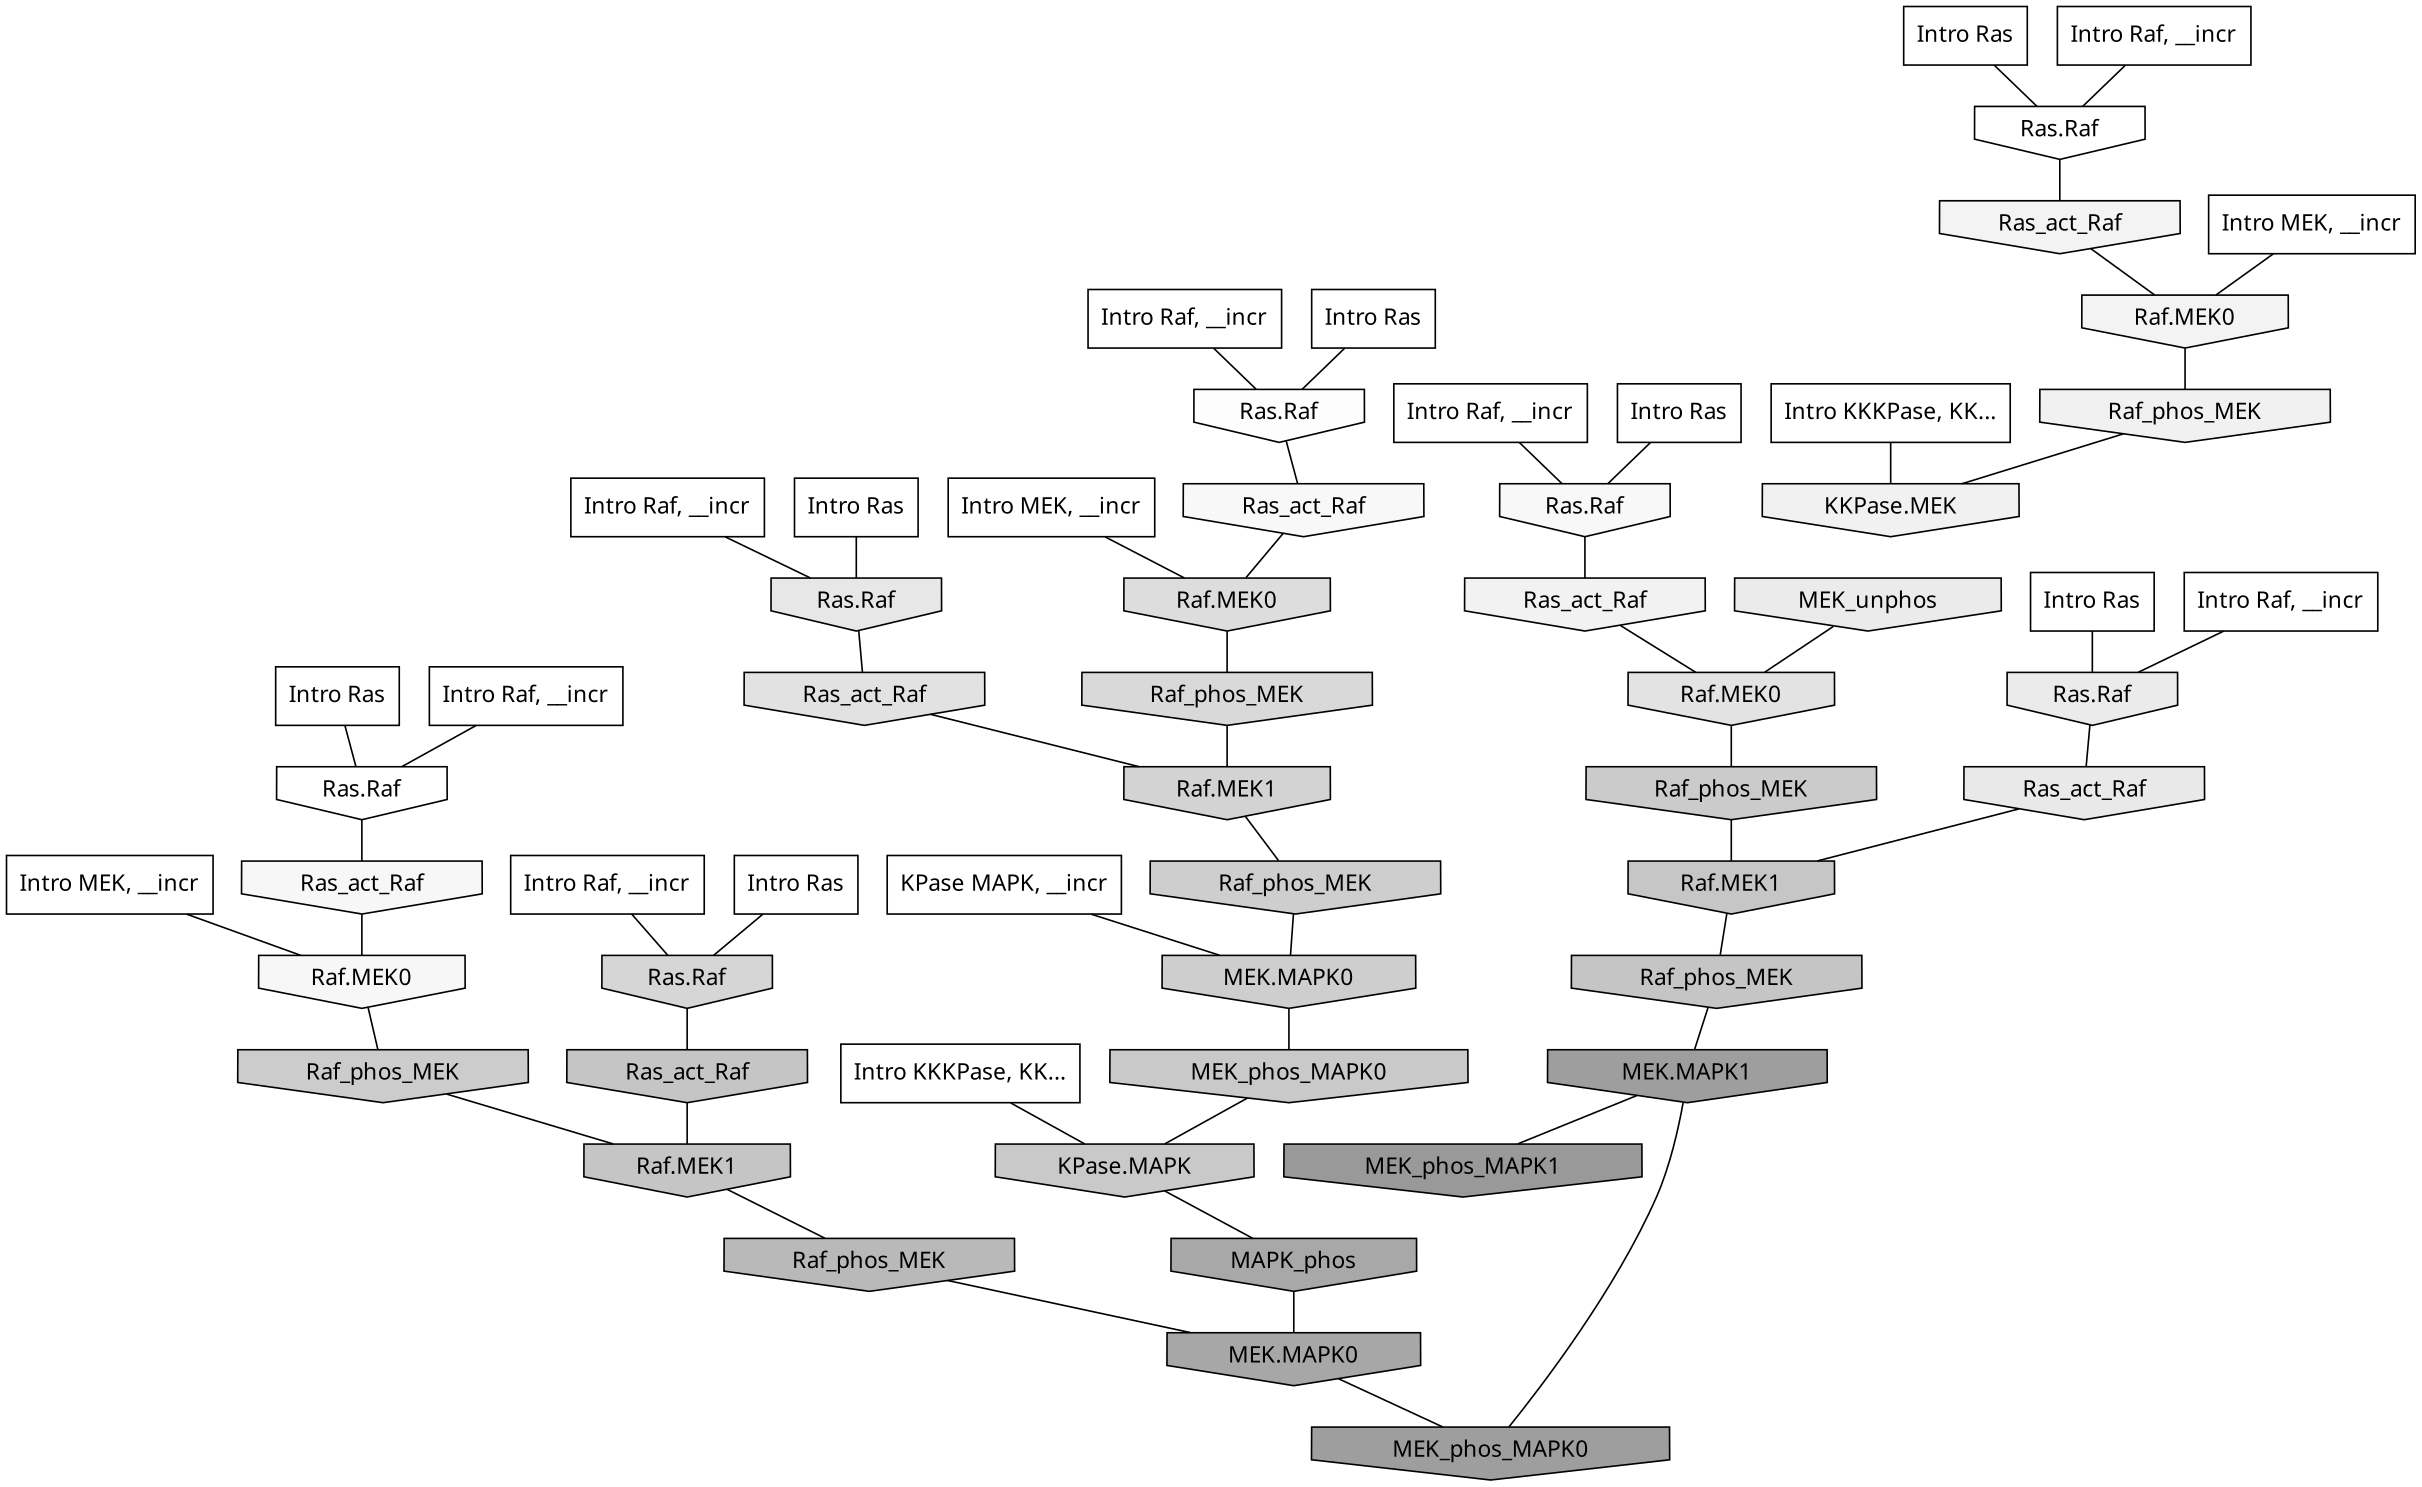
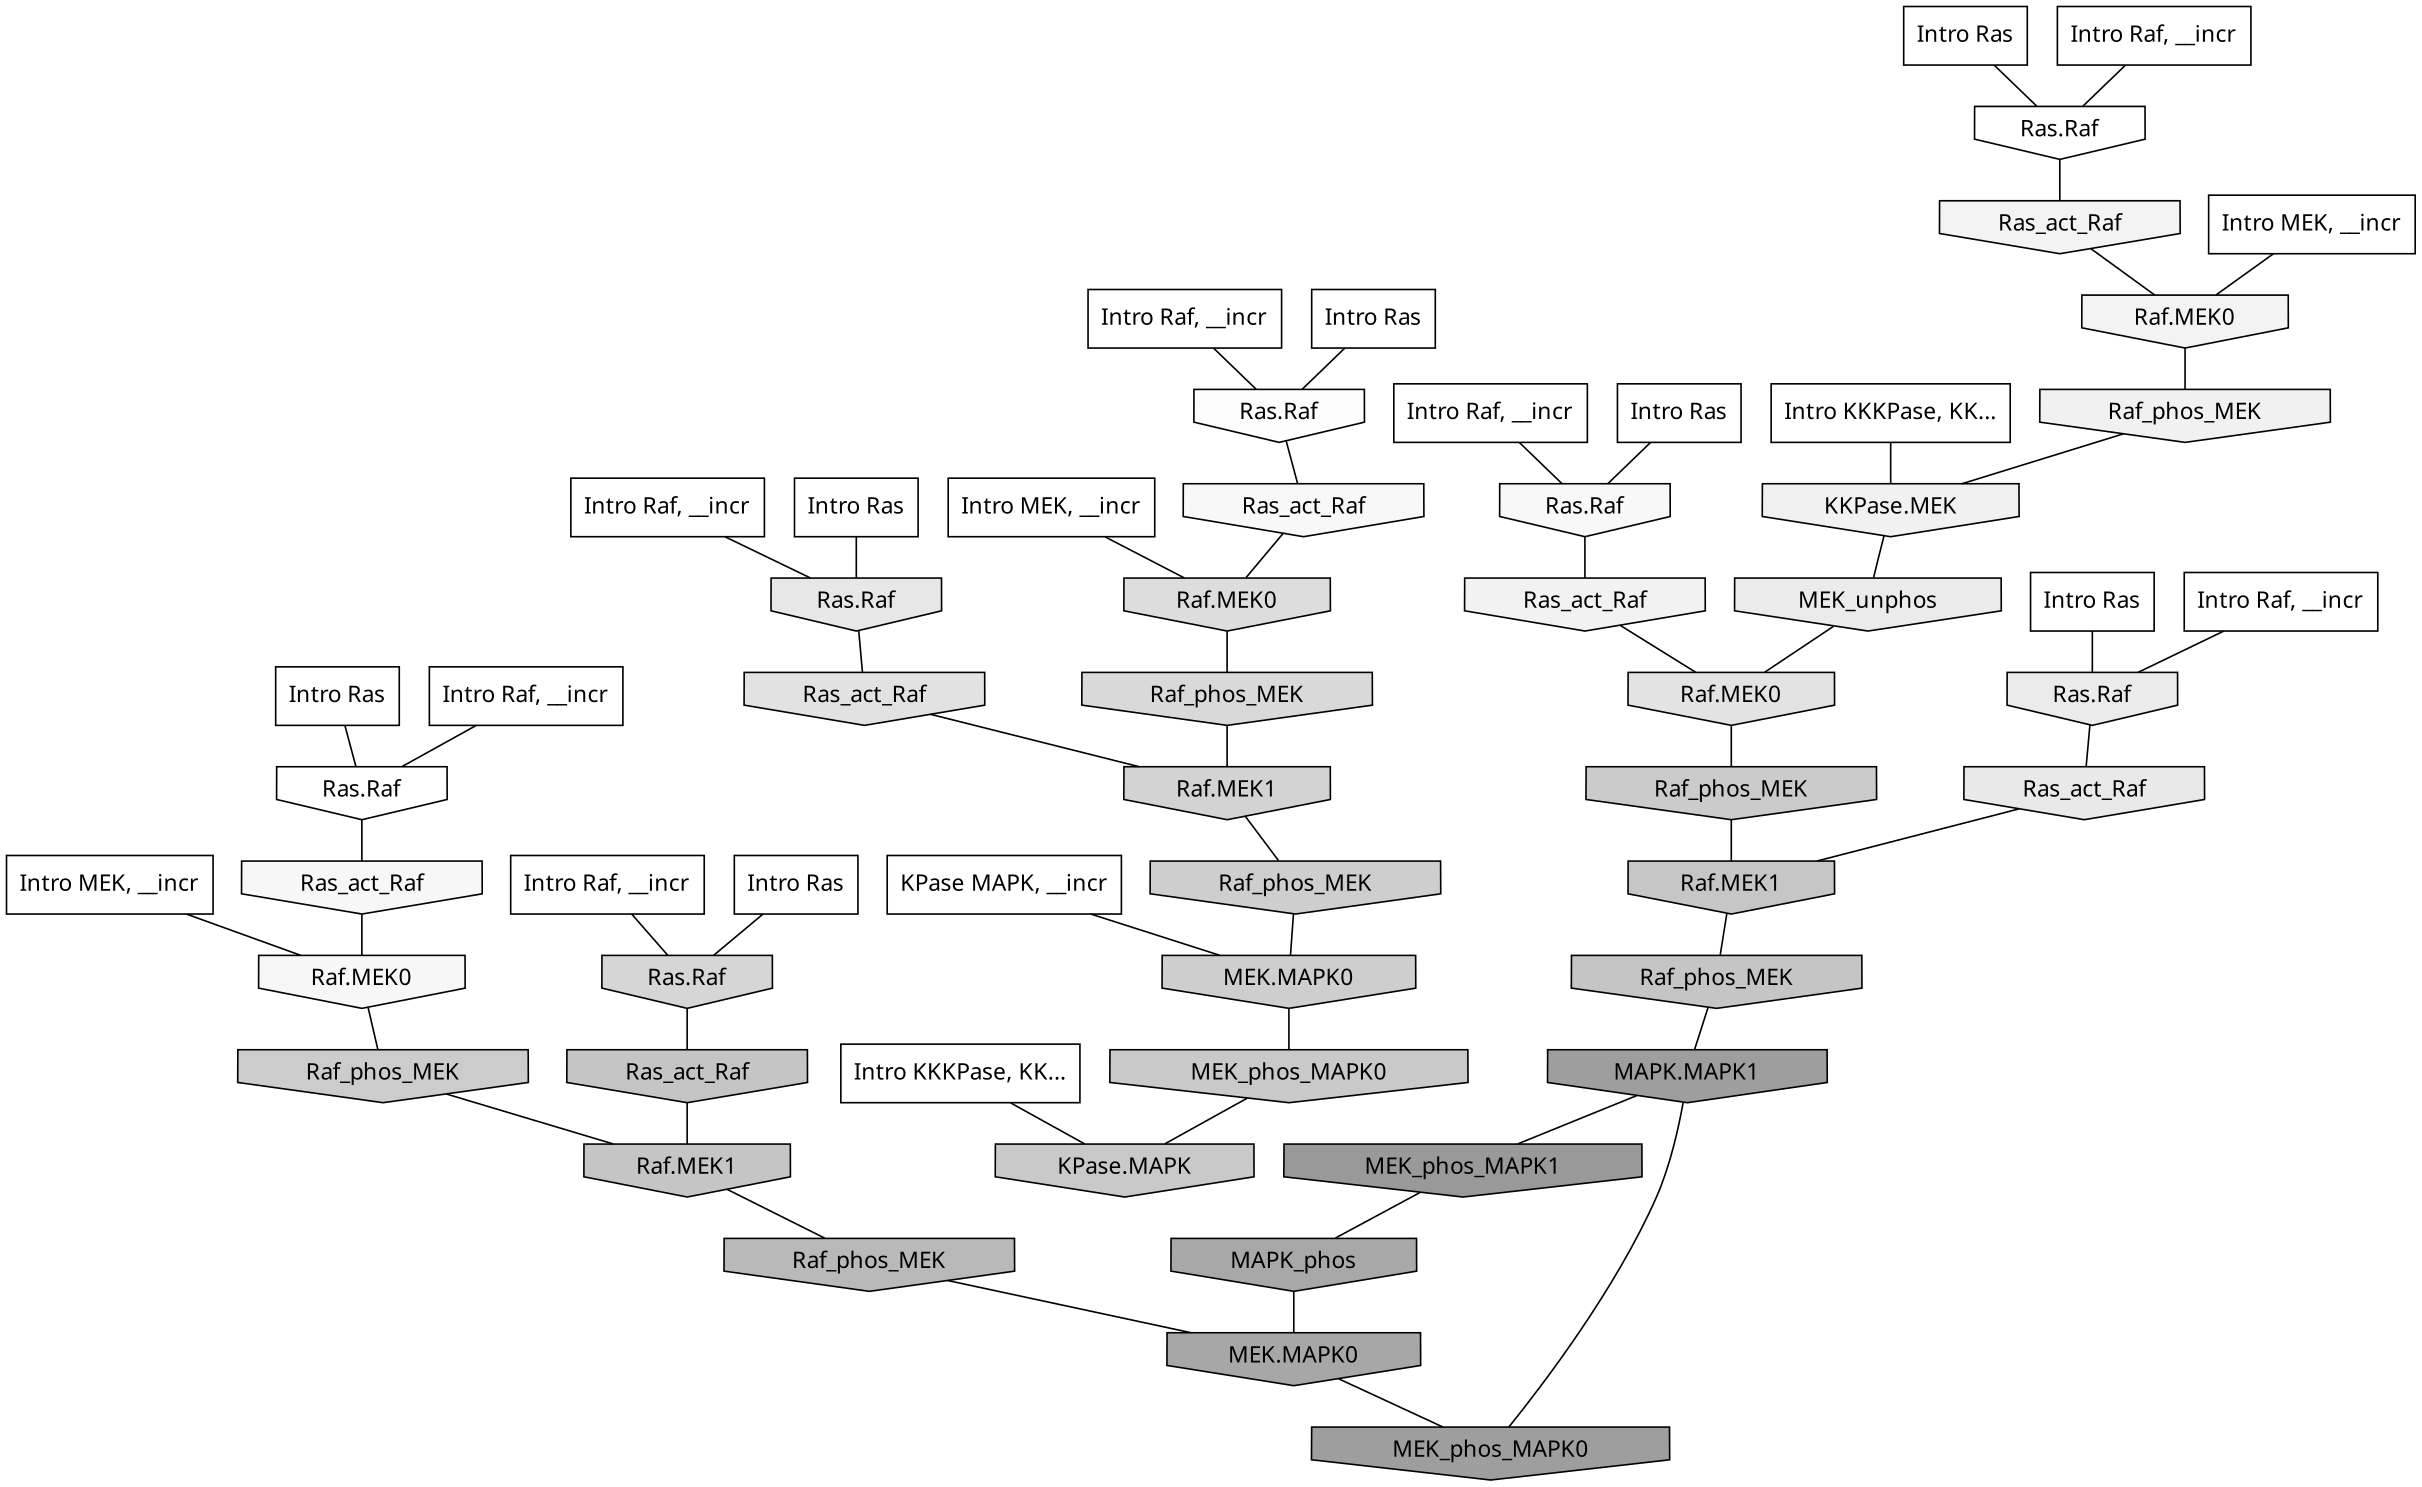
edge "KKPase.MEK" -- "MEK_unphos": added
node "MEK.MAPK1": label "MEK.MAPK1" -> "MAPK.MAPK1"
edge "KPase.MAPK" -- "MAPK_phos": now "MEK_phos_MAPK1" -- "MAPK_phos"
